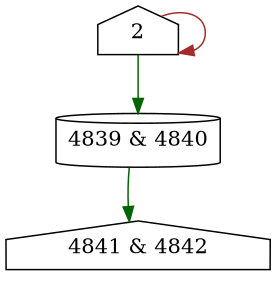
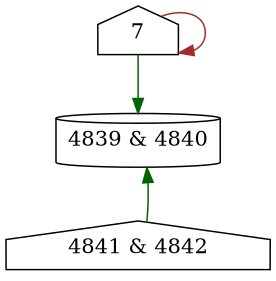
node "2": label "2" -> "7"
edge "4839 & 4840" -> "4841 & 4842": reversed
